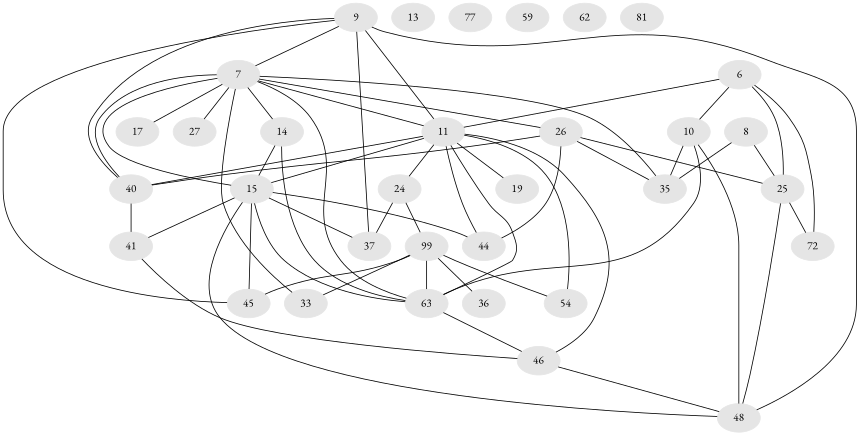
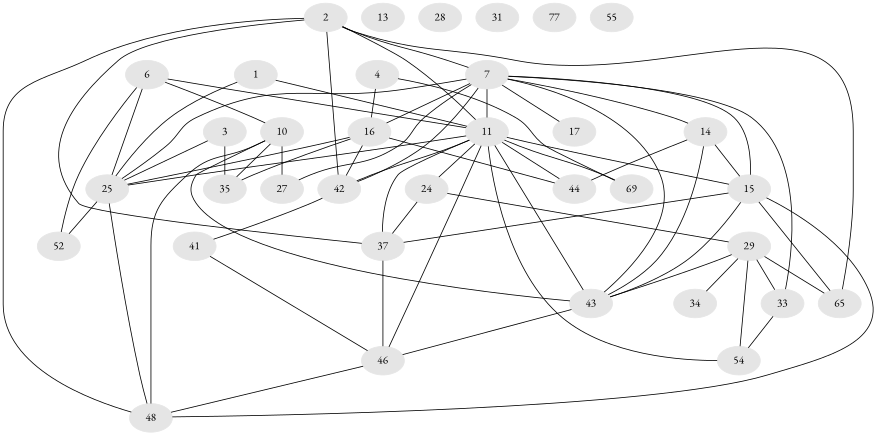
node "9": label "9" -> "2"
node "28": added
node "31": added
node "59": label "59" -> "55"
node "62": removed
node "81": removed
node "1": added
node "4": added
edge "7" -- "35": now "7" -- "25"
node "26": label "26" -> "16"
node "8": label "8" -> "3"
edge "10" -- "27": added
edge "11" -- "25": added
edge "11" -- "37": added
node "40": label "40" -> "42"
node "19": label "19" -> "69"
edge "15" -- "44": now "14" -- "44"
edge "15" -- "41": removed
node "99": label "99" -> "29"
node "72": label "72" -> "52"
node "45": label "45" -> "65"
edge "37" -- "46": added
node "63": label "63" -> "43"
node "36": label "36" -> "34"
edge "33" -- "54": added
